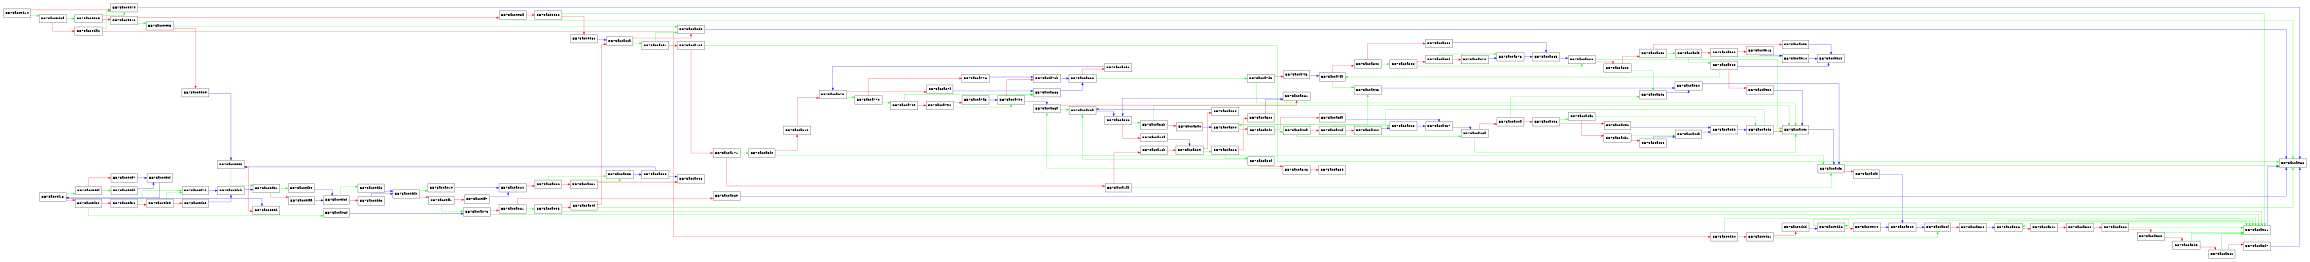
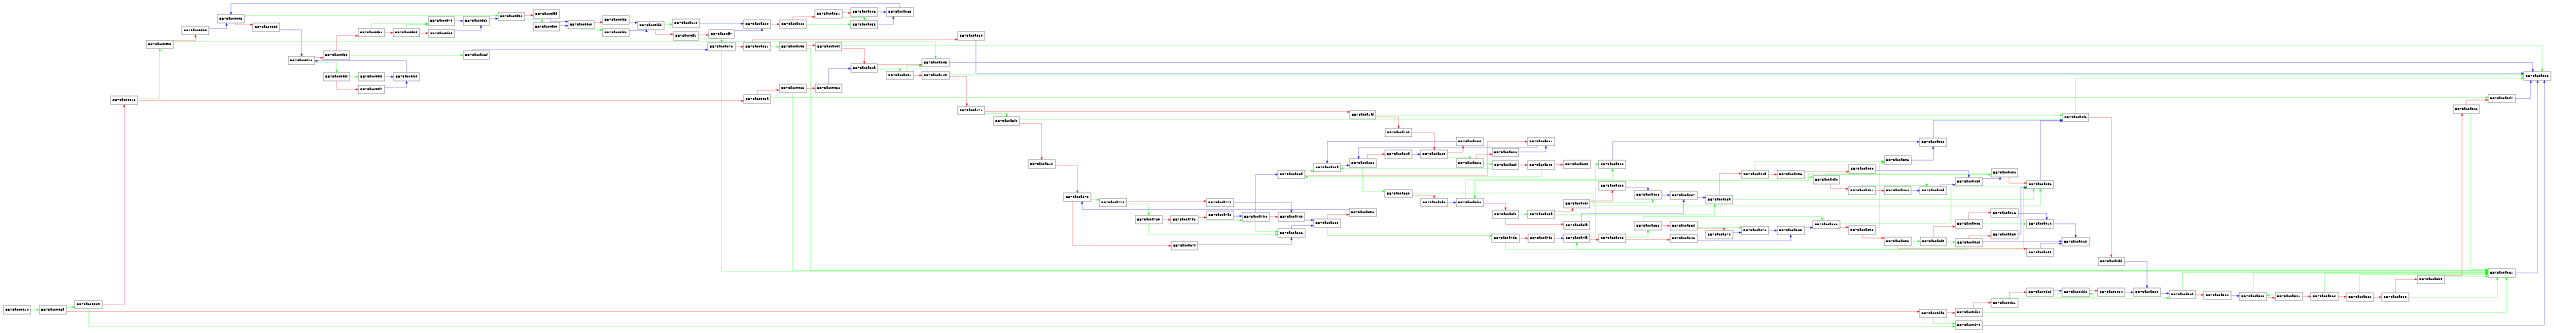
edge "BB75ac09d14" -> "BB75ac09d7e": removed
edge "BB75ac09e3a" -> "BB75ac0a968": now "BB75ac09e3a" -> "BB75ac0a5d7"
edge "BB75ac0a063" -> "BB75ac0a046": reversed
edge "BB75ac09f16" -> "BB75ac09eed": reversed
